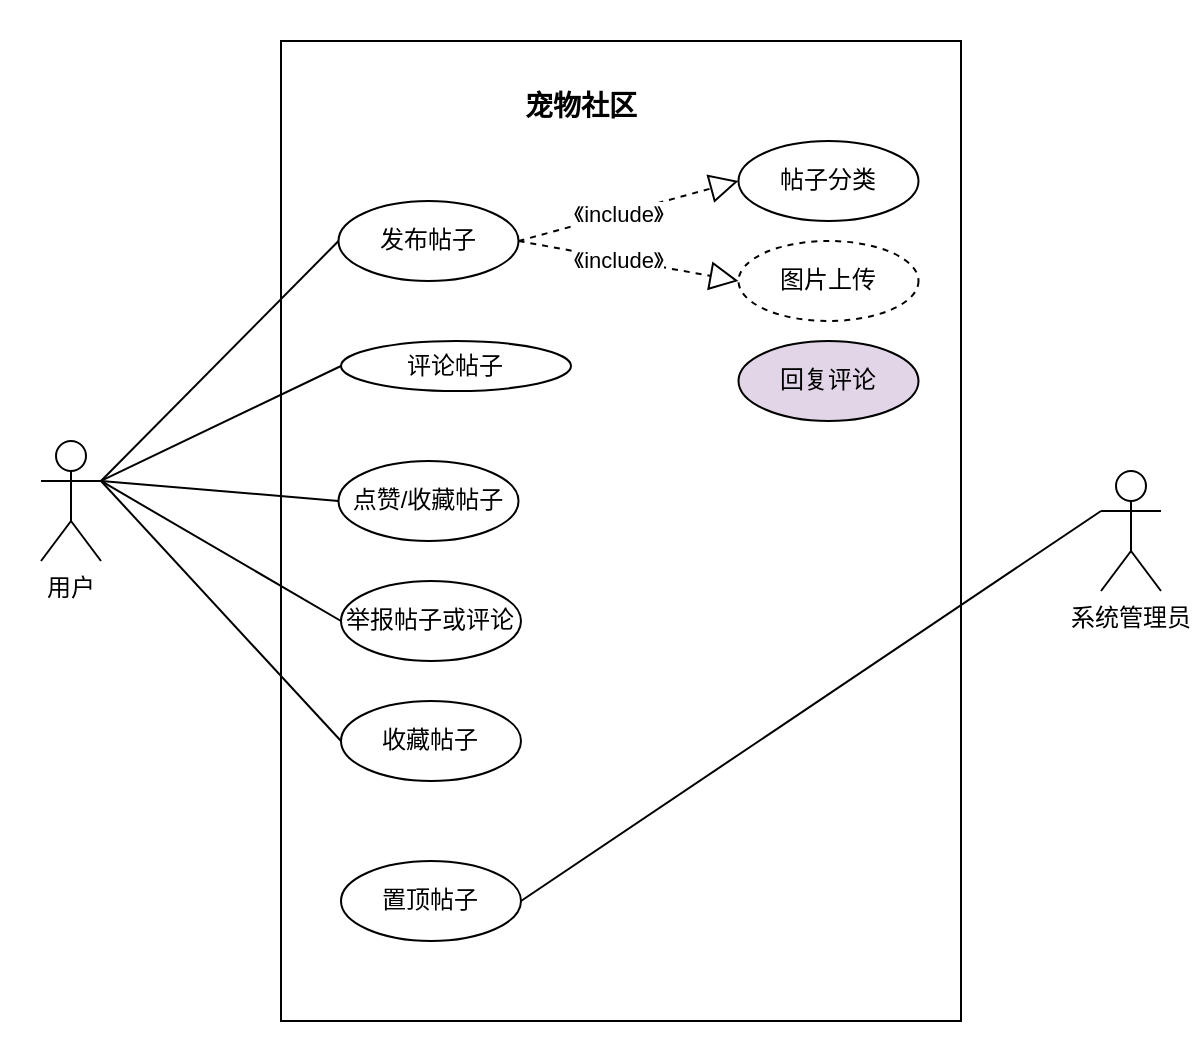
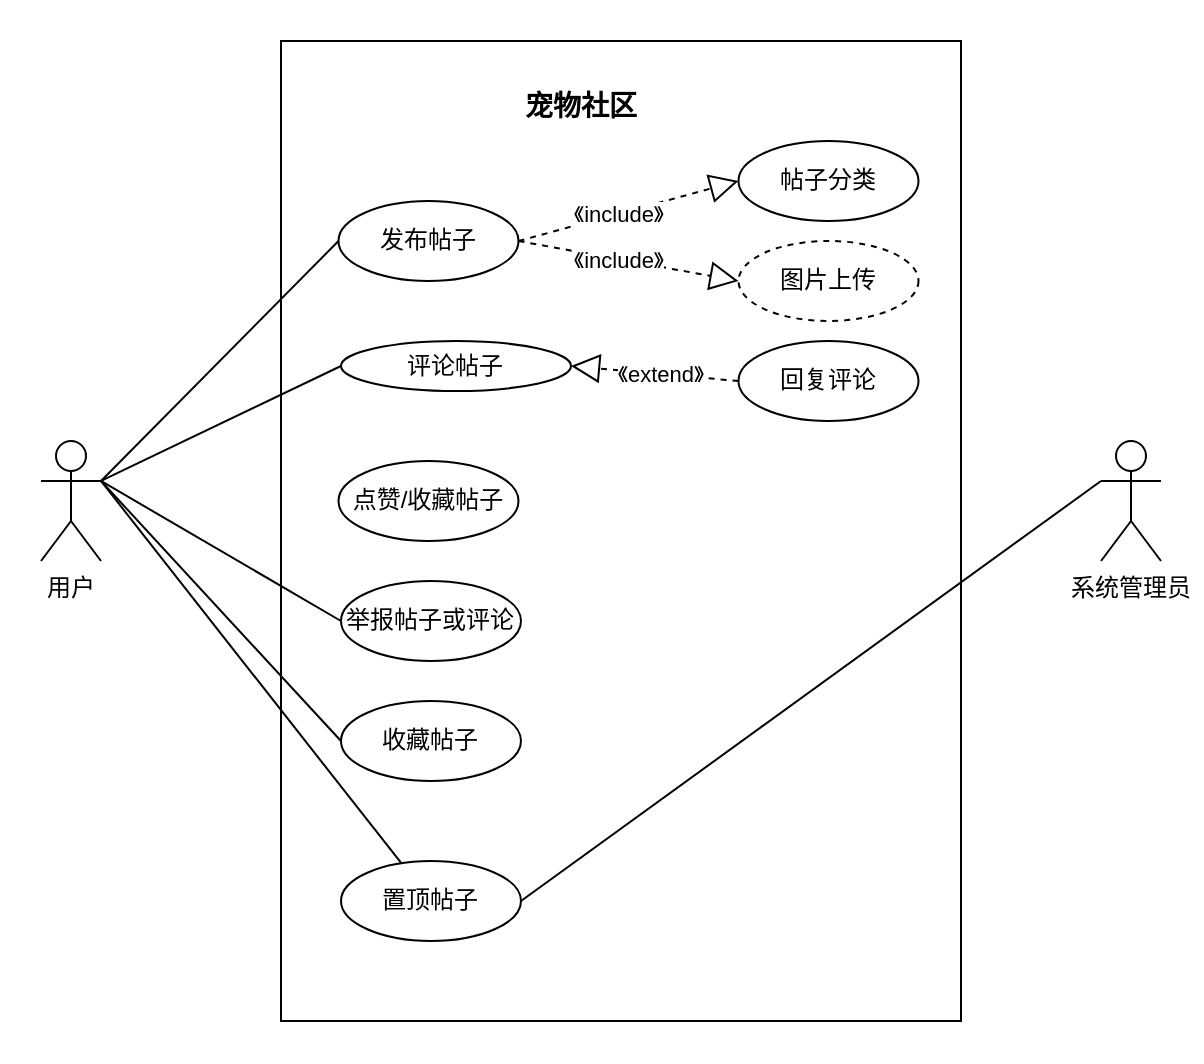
edge "回复评论" -> "评论帖子": added, label "《extend》"
node "回复评论": fillcolor #e1d5e7 -> #ffffff
edge "用户" -- "点赞/收藏帖子": now "用户" -- "置顶帖子"
node "系统管理员": moved (1131, 531) -> (1131, 501)
